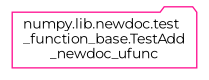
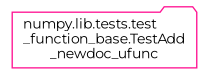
node "numpy.lib.newdoc.test _function_base.TestAdd _newdoc_ufunc": label "numpy.lib.newdoc.test _function_base.TestAdd _newdoc_ufunc" -> "numpy.lib.tests.test _function_base.TestAdd _newdoc_ufunc"
